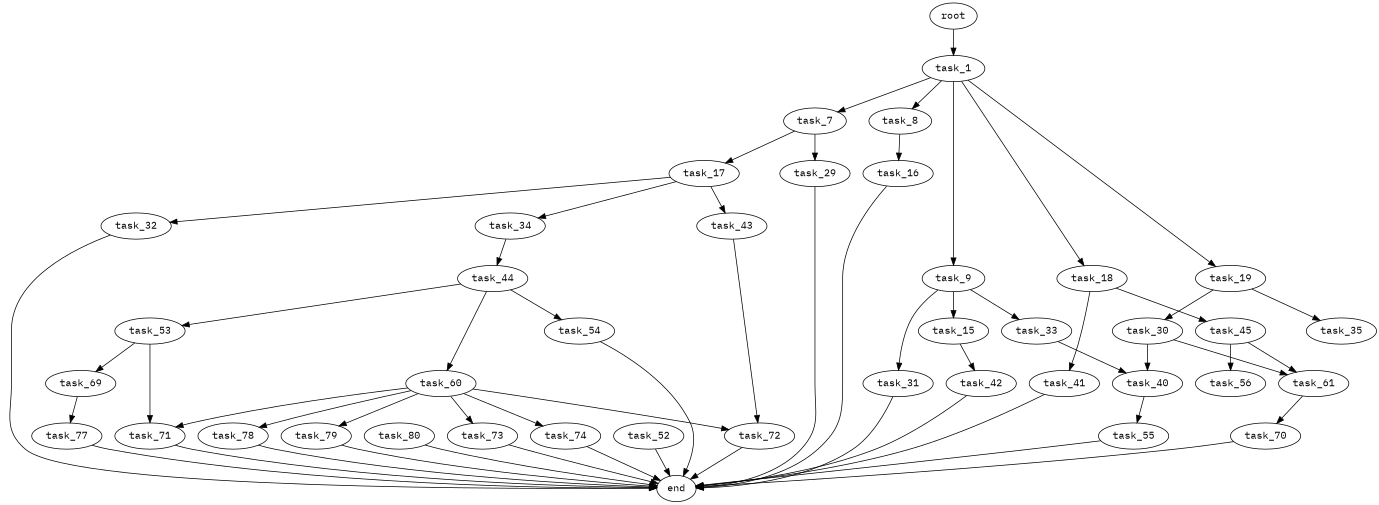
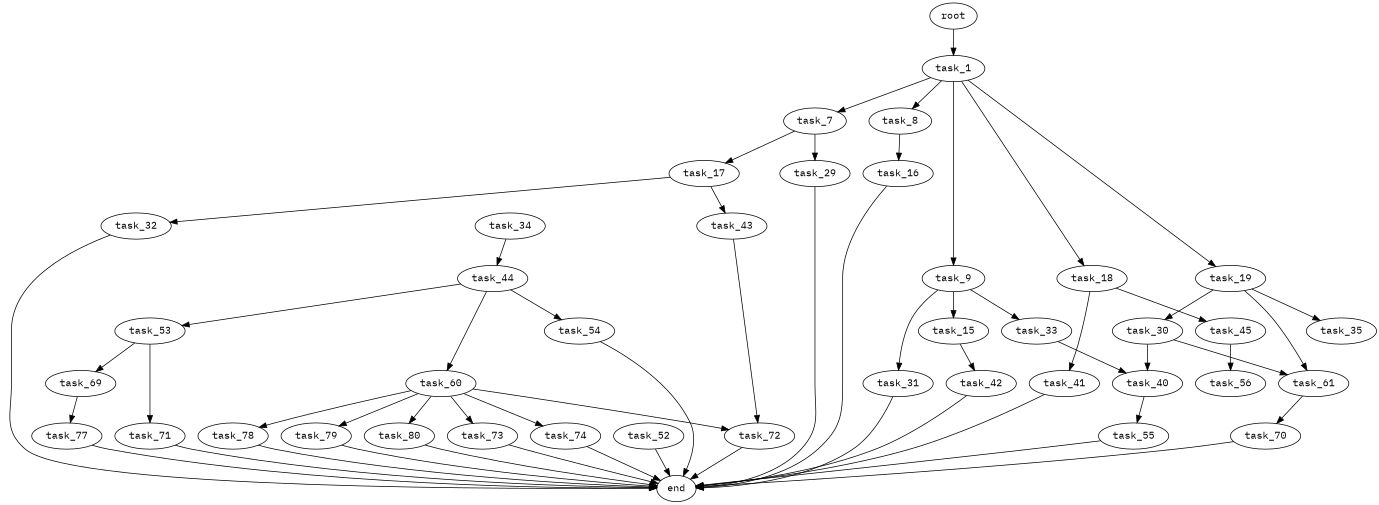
edge "task_17" -> "task_34": removed
edge "task_45" -> "task_61": now "task_19" -> "task_61"
edge "task_60" -> "task_71": now "task_60" -> "task_80"
